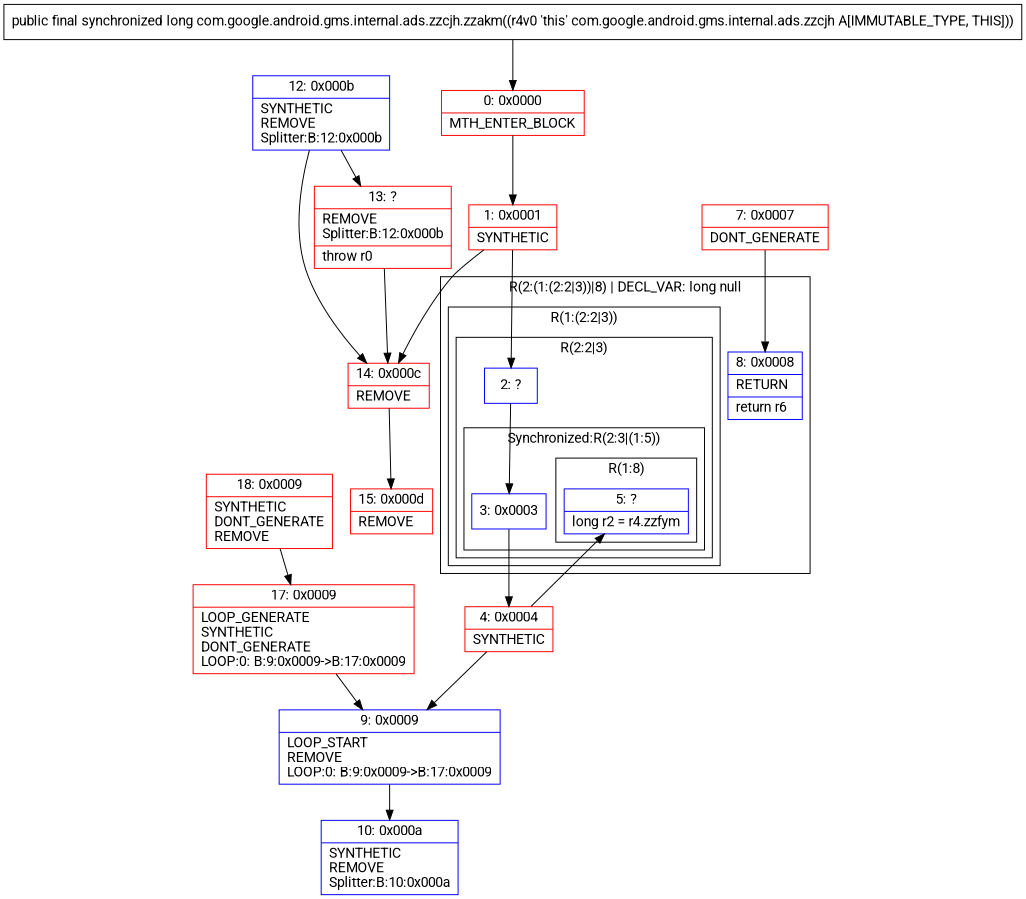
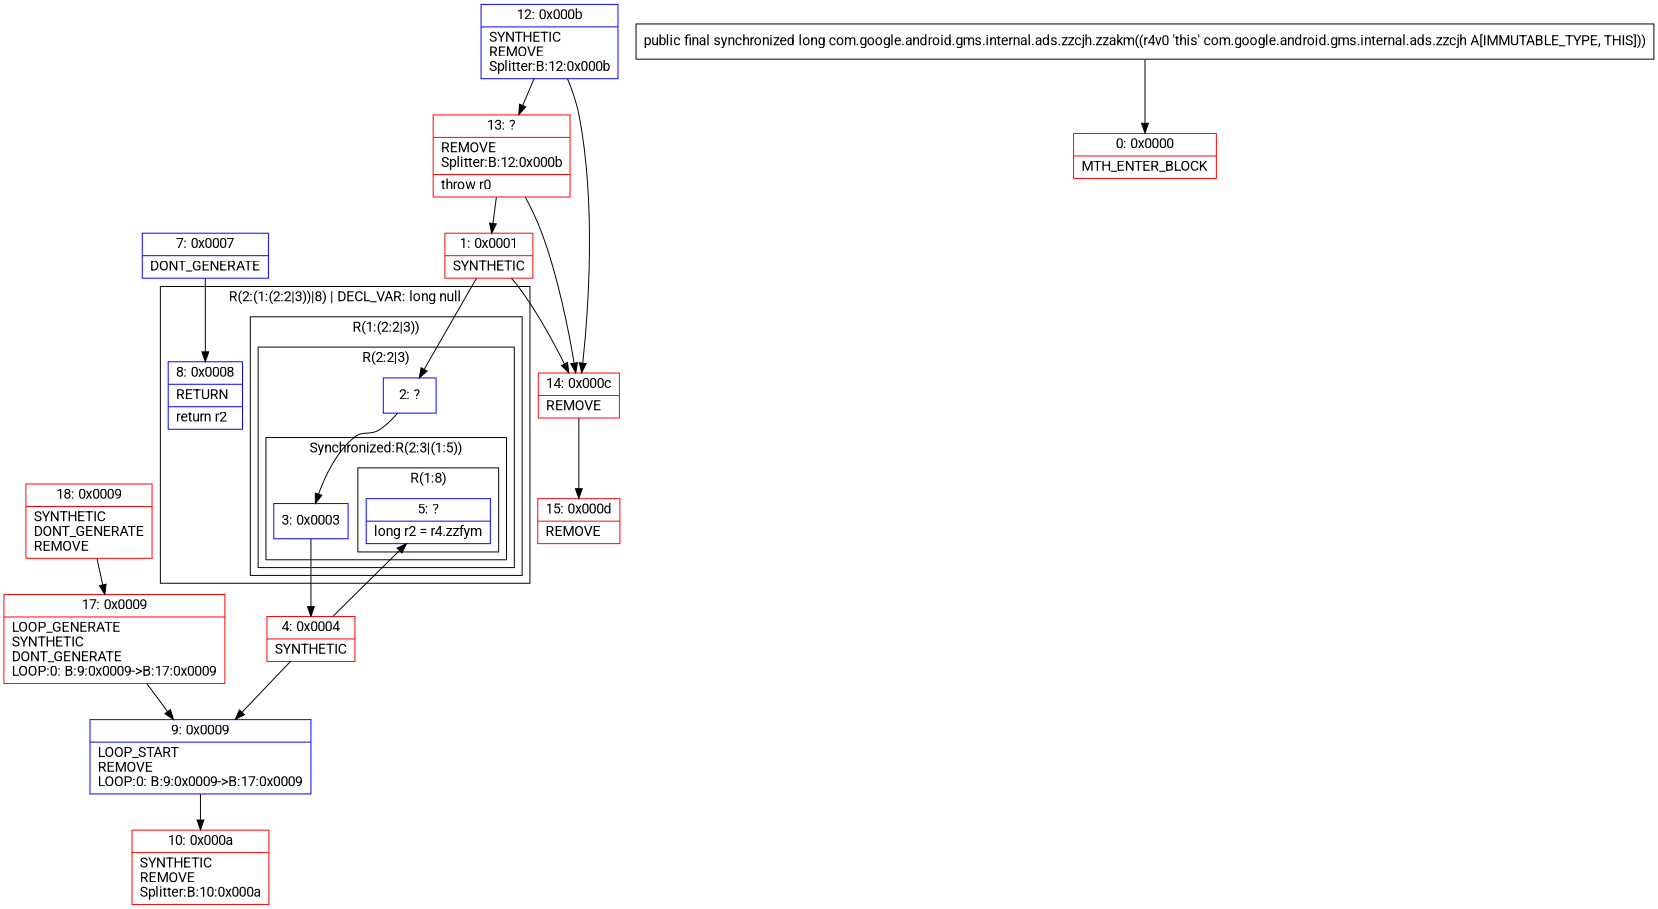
edge "0: 0x0000" -> "1: 0x0001": now "13: ?" -> "1: 0x0001"
node "7: 0x0007": color red -> blue
node "8: 0x0008": text "return r6" -> "return r2"
node "10: 0x000a": color blue -> red
